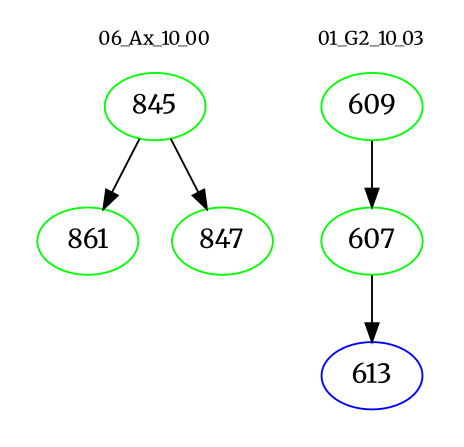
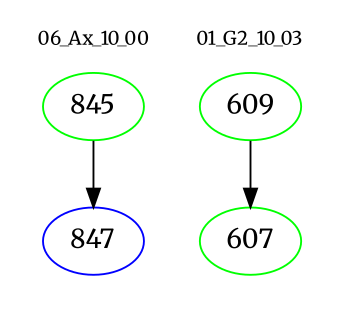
node "861": removed
node "847": color green -> blue
node "613": removed
